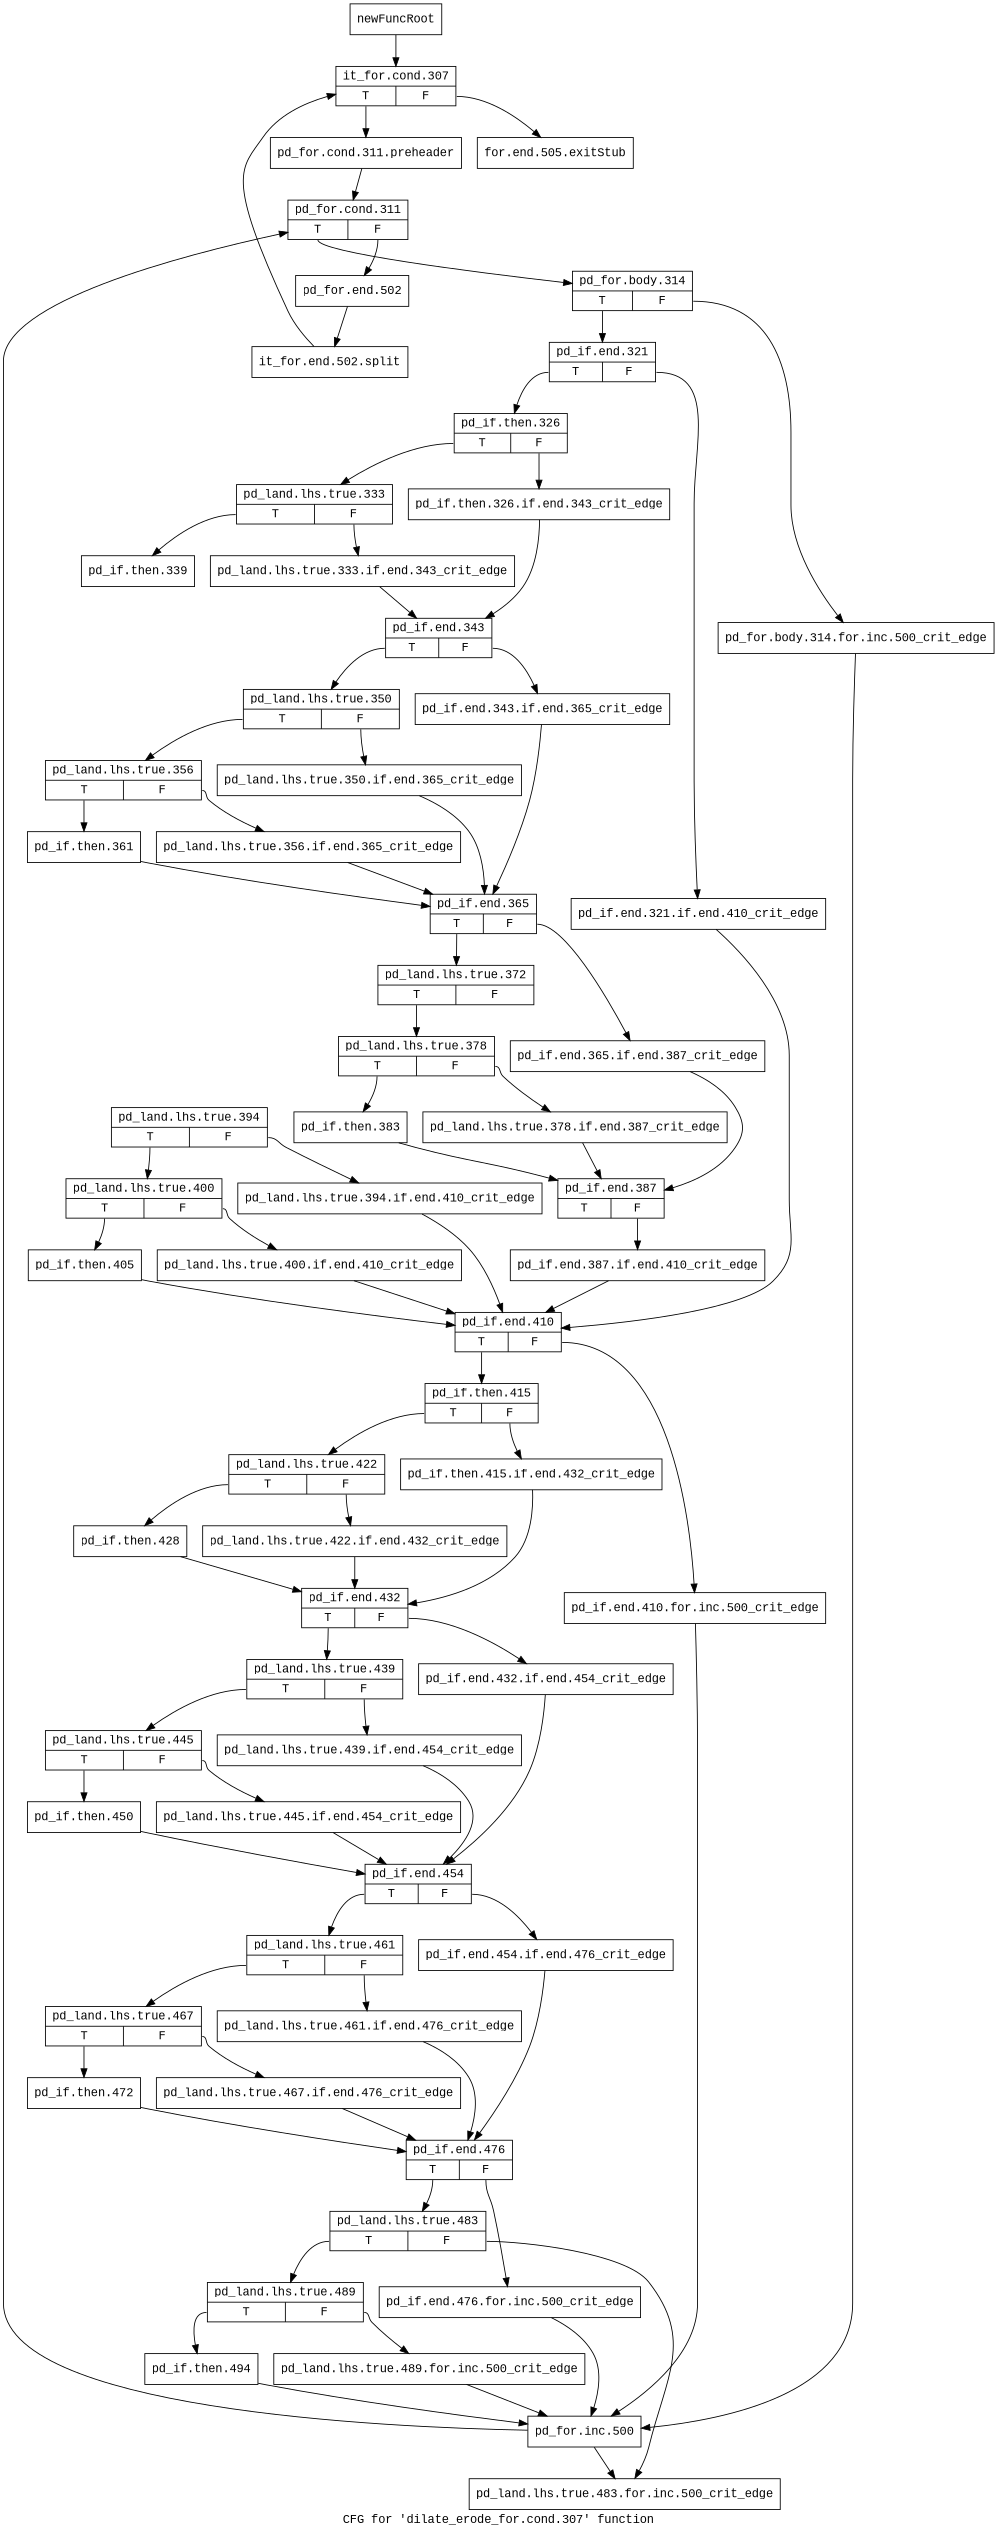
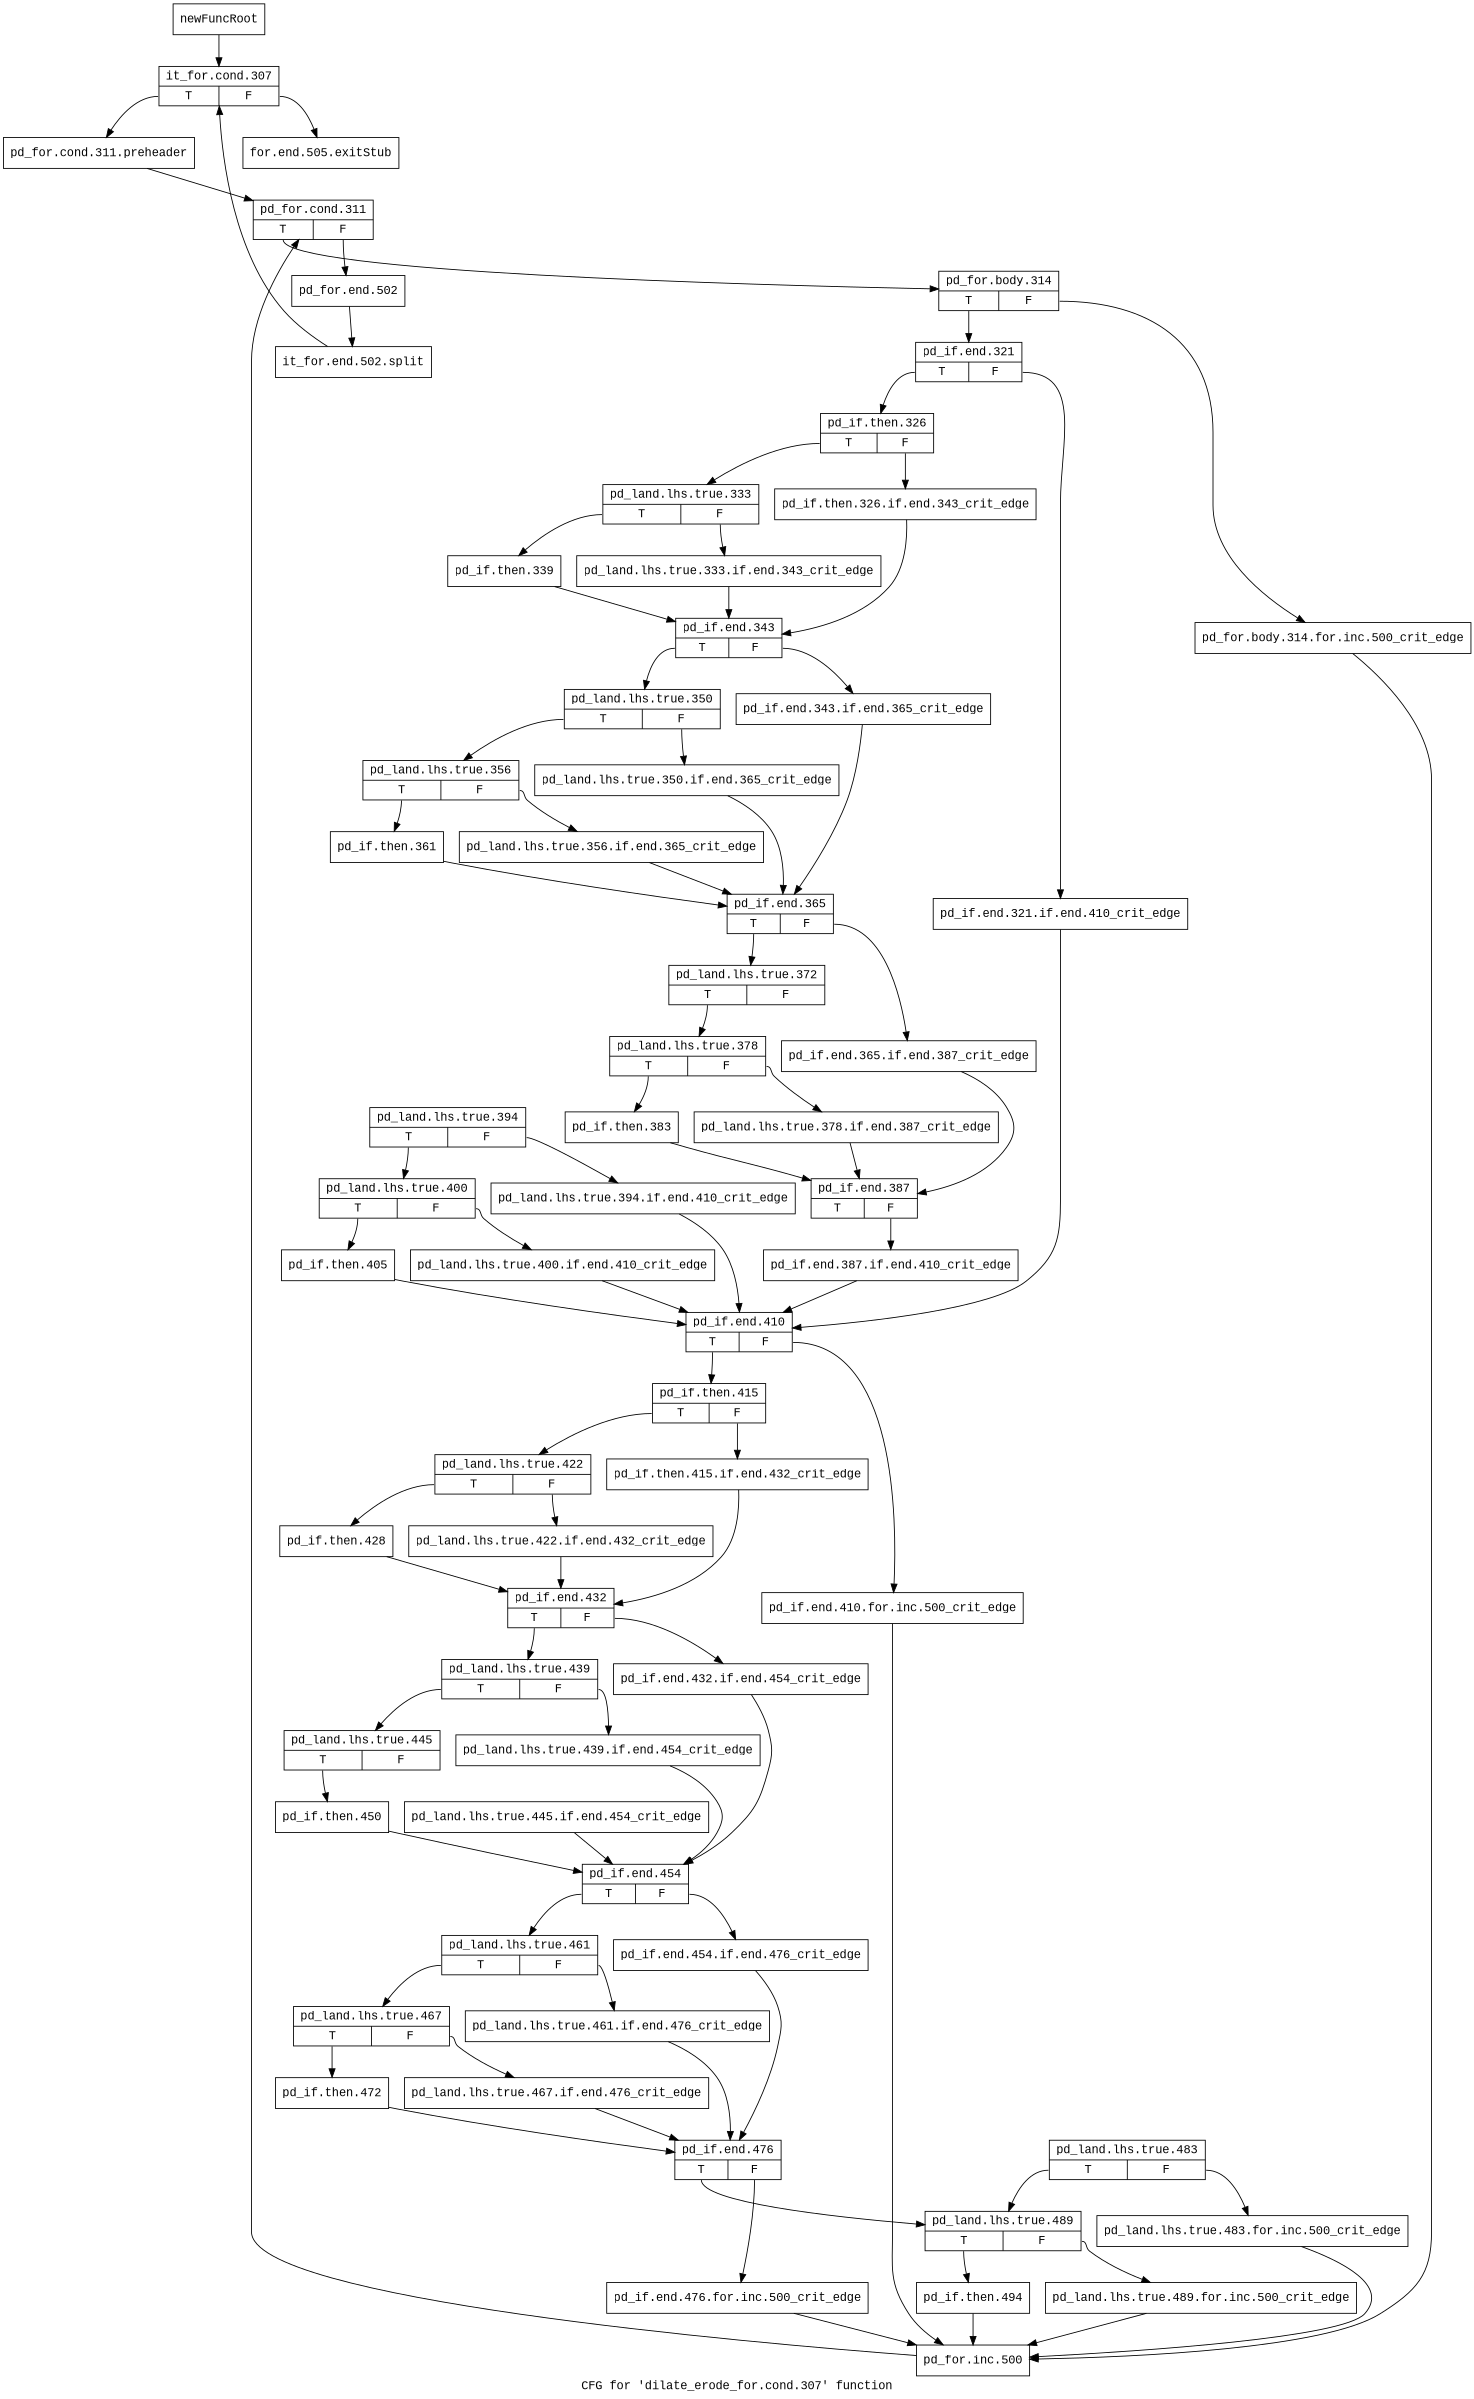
edge "pd_if.then.339" -> "pd_if.end.343": added
edge "pd_land.lhs.true.445" -> "pd_land.lhs.true.445.if.end.454_crit_edge": removed
edge "pd_if.end.476" -> "pd_land.lhs.true.483": now "pd_if.end.476" -> "pd_land.lhs.true.489"
edge "pd_for.inc.500" -> "pd_land.lhs.true.483.for.inc.500_crit_edge": reversed
